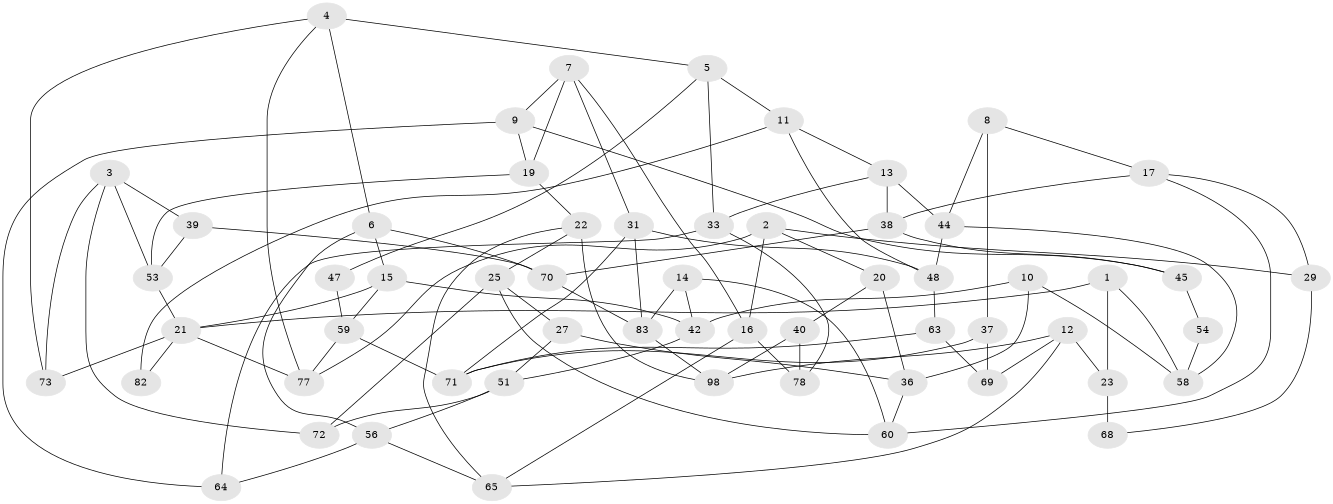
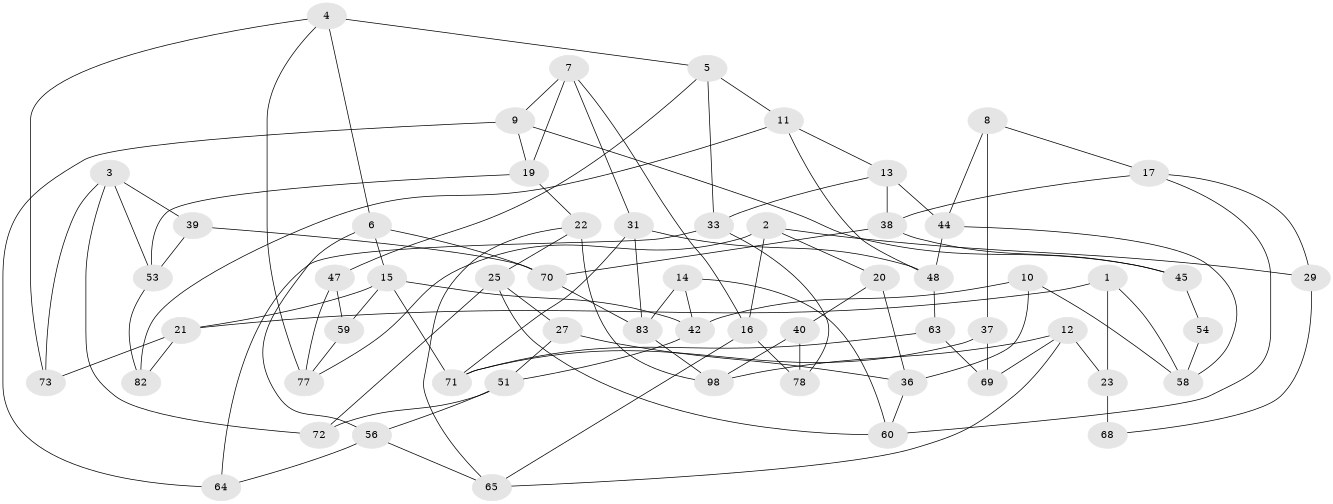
edge "53" -- "21": now "53" -- "82"
edge "21" -- "77": now "47" -- "77"
edge "59" -- "71": now "15" -- "71"
